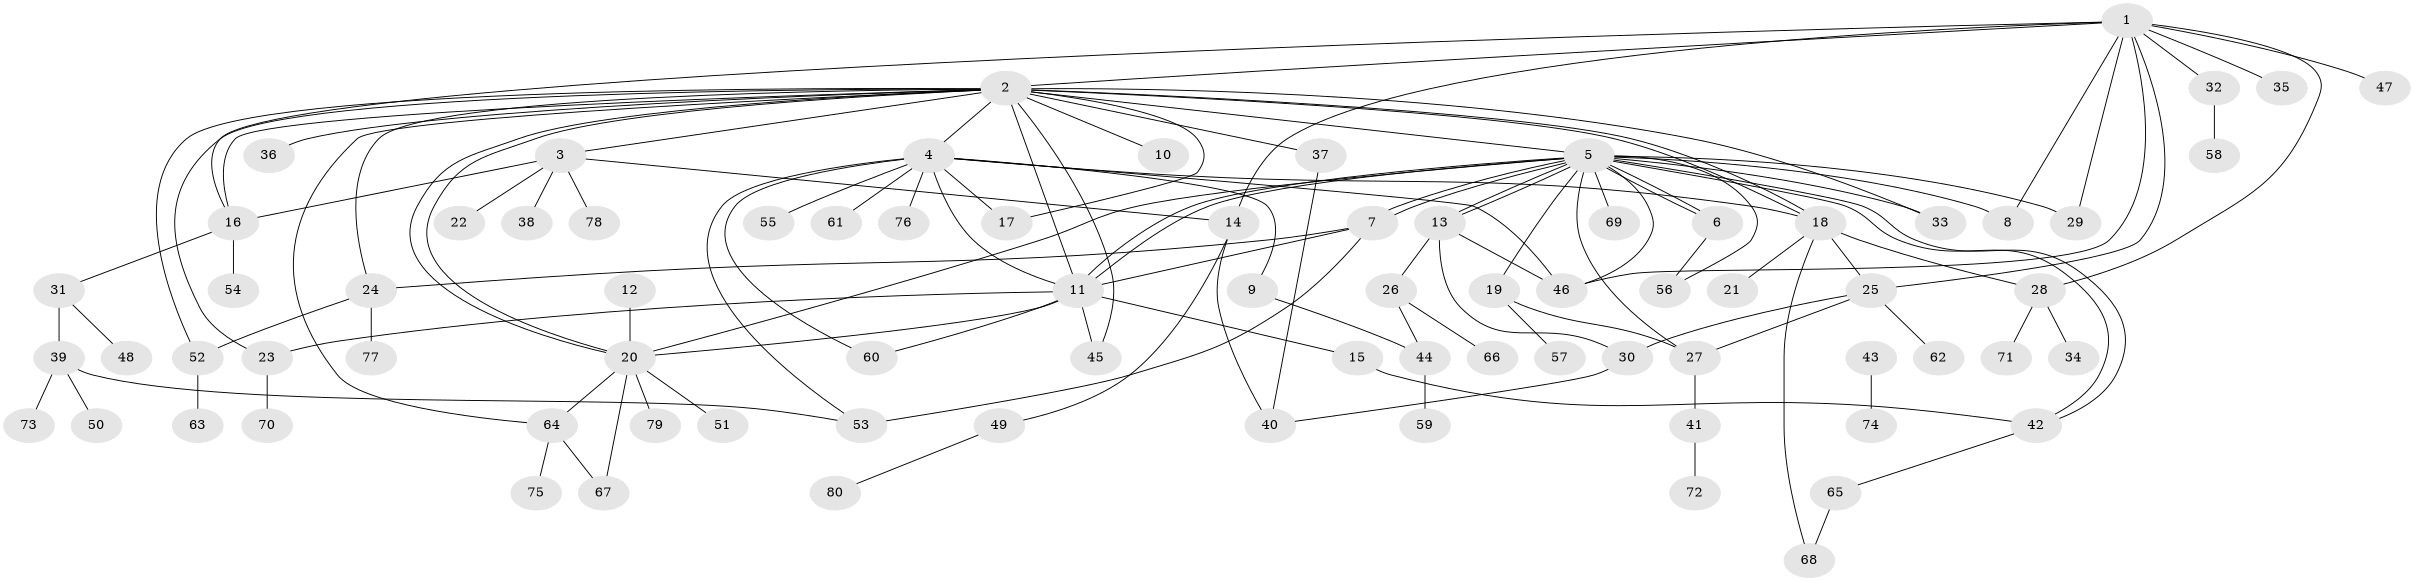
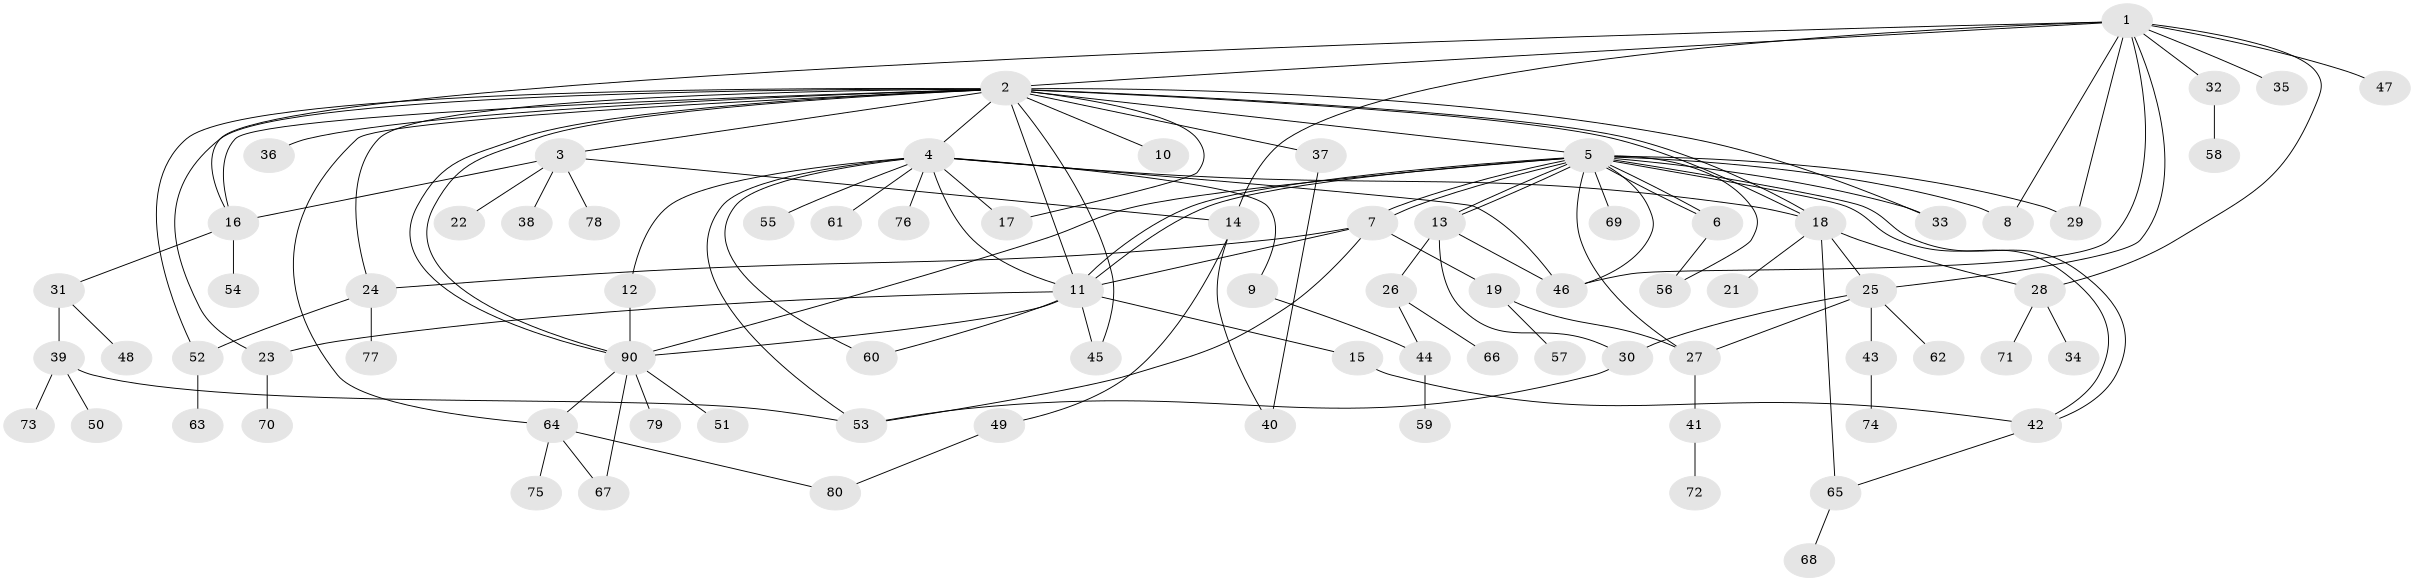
edge "4" -- "12": added
edge "5" -- "19": now "7" -- "19"
edge "25" -- "43": added
node "20": label "20" -> "90"
edge "18" -- "68": now "18" -- "65"
edge "30" -- "40": now "30" -- "53"
edge "64" -- "80": added
